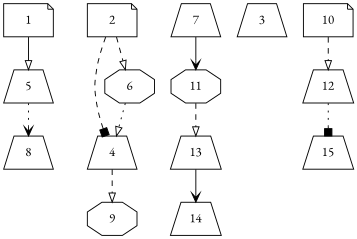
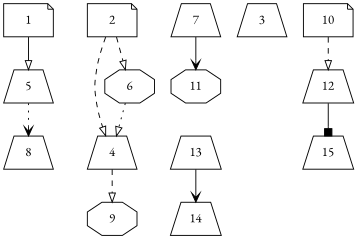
edge "2" -> "4": arrowhead box -> onormal
edge "11" -> "13": removed
edge "12" -> "15": style dotted -> solid
